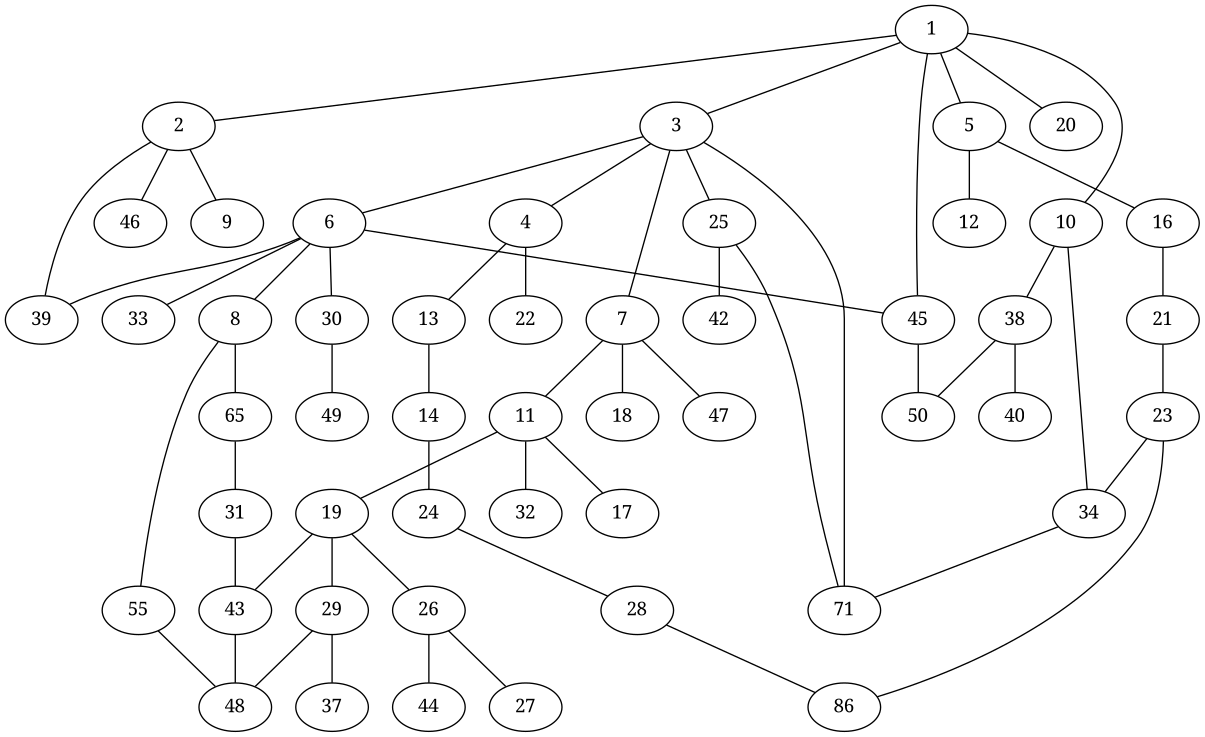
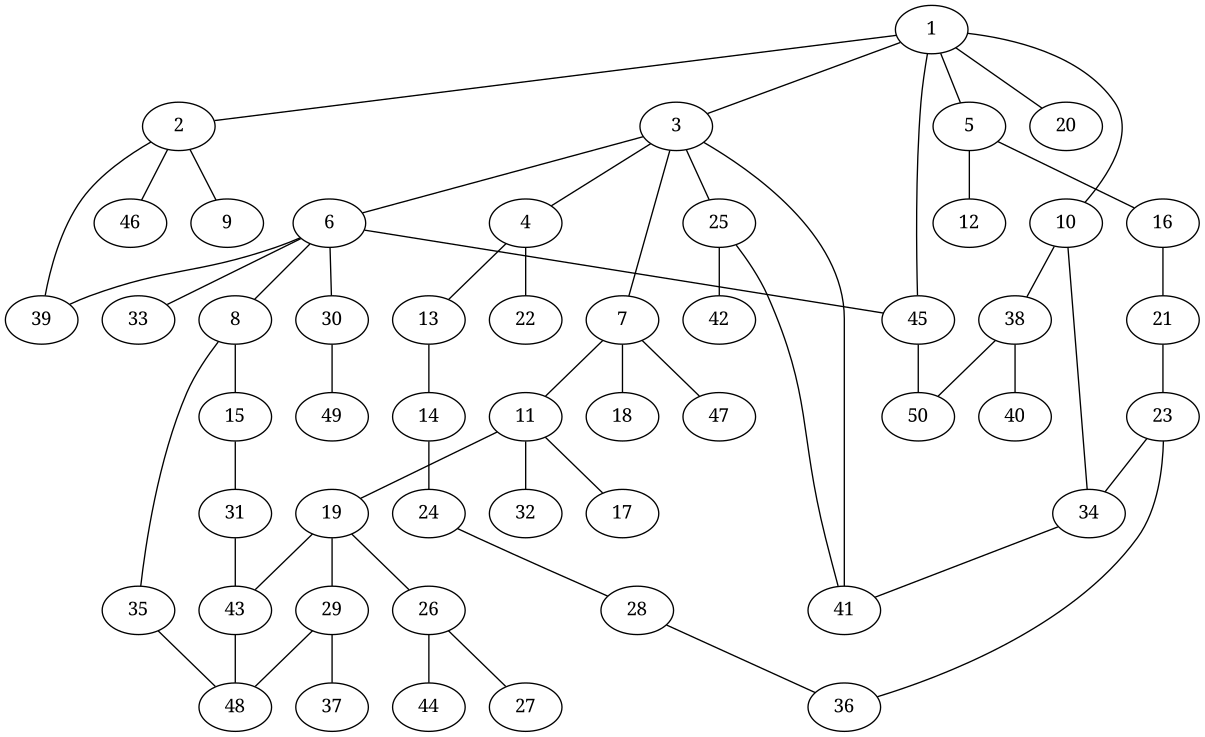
node "65": label "65" -> "15"
node "55": label "55" -> "35"
node "71": label "71" -> "41"
node "86": label "86" -> "36"
